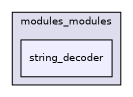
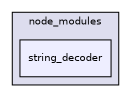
cluster "modules_modules": label "modules_modules" -> "node_modules"
